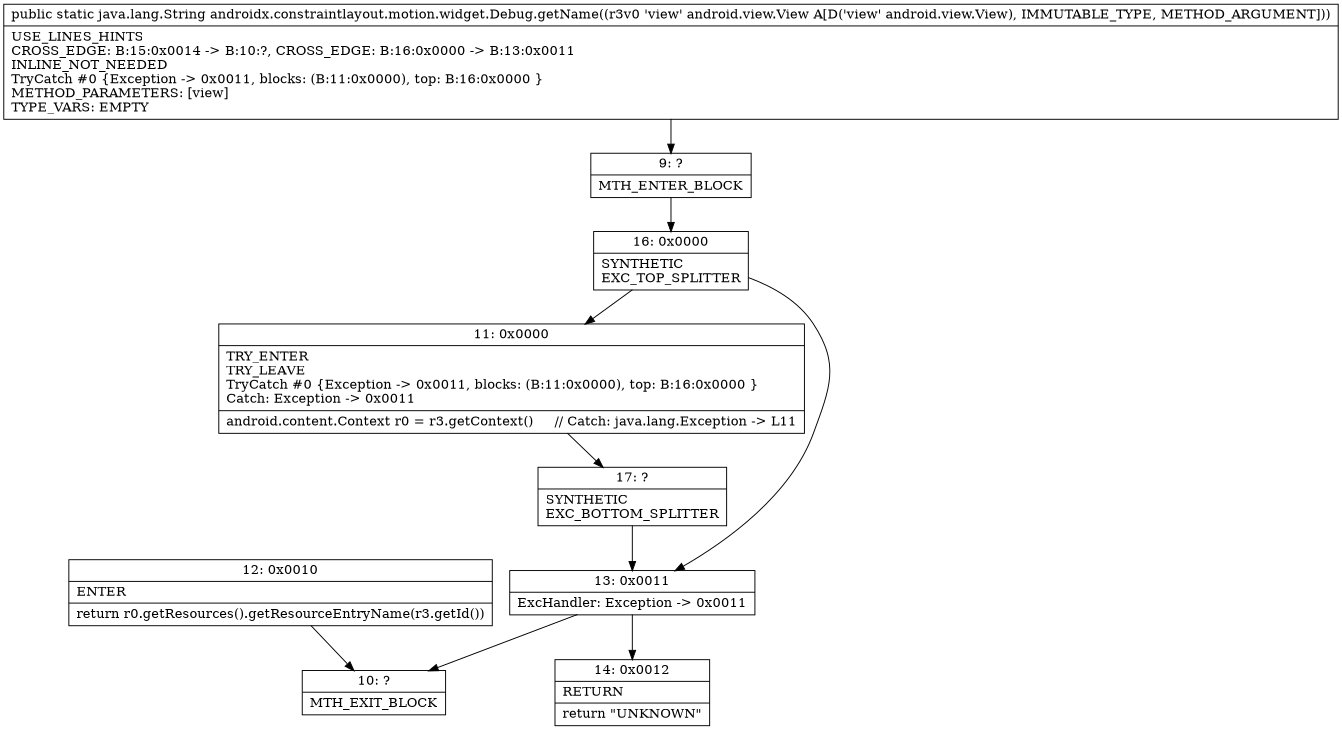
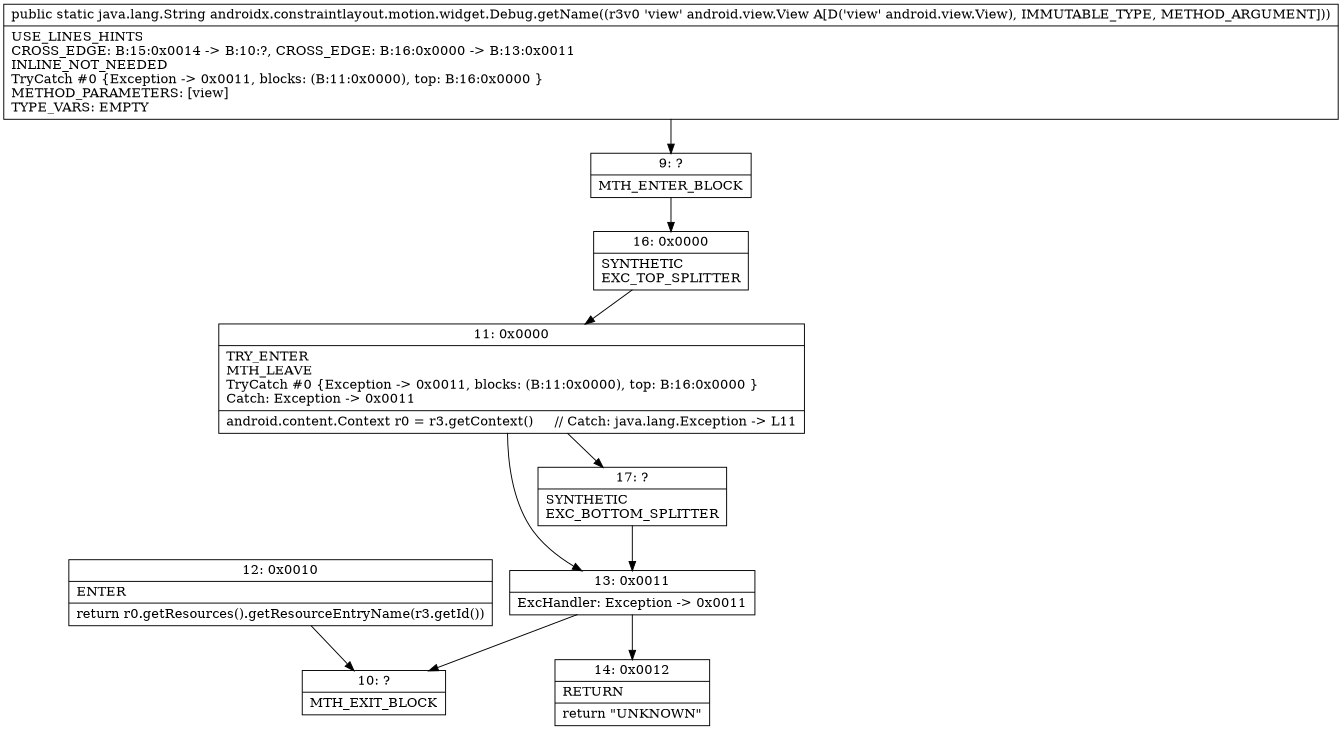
node "11: 0x0000": text "TRY_LEAVE" -> "MTH_LEAVE"
edge "16: 0x0000" -> "13: 0x0011": now "11: 0x0000" -> "13: 0x0011"
